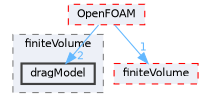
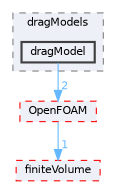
edge "OpenFOAM" -> "dragModel": reversed
cluster "finiteVolume": label "finiteVolume" -> "dragModels"
